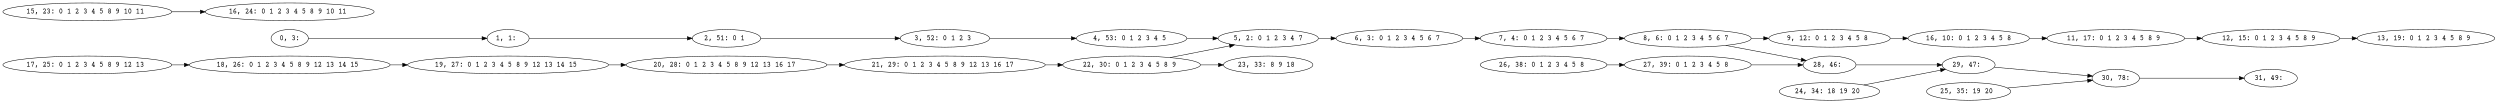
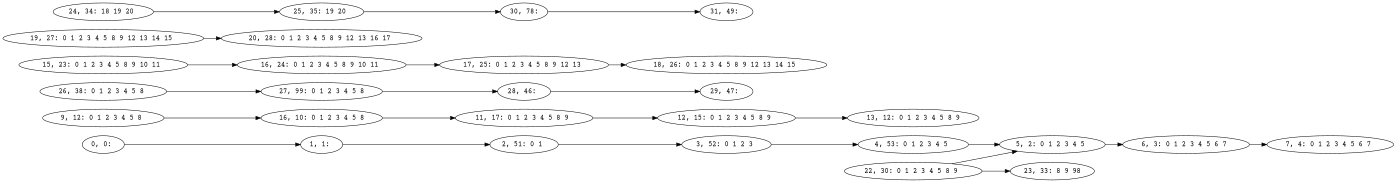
node "0, 3:": label "0, 3:" -> "0, 0:"
node "5, 2: 0 1 2 3 4 7": label "5, 2: 0 1 2 3 4 7" -> "5, 2: 0 1 2 3 4 5"
node "8, 6: 0 1 2 3 4 5 6 7": removed
node "13, 19: 0 1 2 3 4 5 8 9": label "13, 19: 0 1 2 3 4 5 8 9" -> "13, 12: 0 1 2 3 4 5 8 9"
edge "18, 26: 0 1 2 3 4 5 8 9 12 13 14 15" -> "19, 27: 0 1 2 3 4 5 8 9 12 13 14 15": removed
edge "16, 24: 0 1 2 3 4 5 8 9 10 11" -> "17, 25: 0 1 2 3 4 5 8 9 12 13": added
node "21, 29: 0 1 2 3 4 5 8 9 12 13 16 17": removed
node "23, 33: 8 9 18": label "23, 33: 8 9 18" -> "23, 33: 8 9 98"
node "27, 39: 0 1 2 3 4 5 8": label "27, 39: 0 1 2 3 4 5 8" -> "27, 99: 0 1 2 3 4 5 8"
edge "29, 47:" -> "30, 78:": removed
edge "24, 34: 18 19 20" -> "29, 47:": now "24, 34: 18 19 20" -> "25, 35: 19 20"
